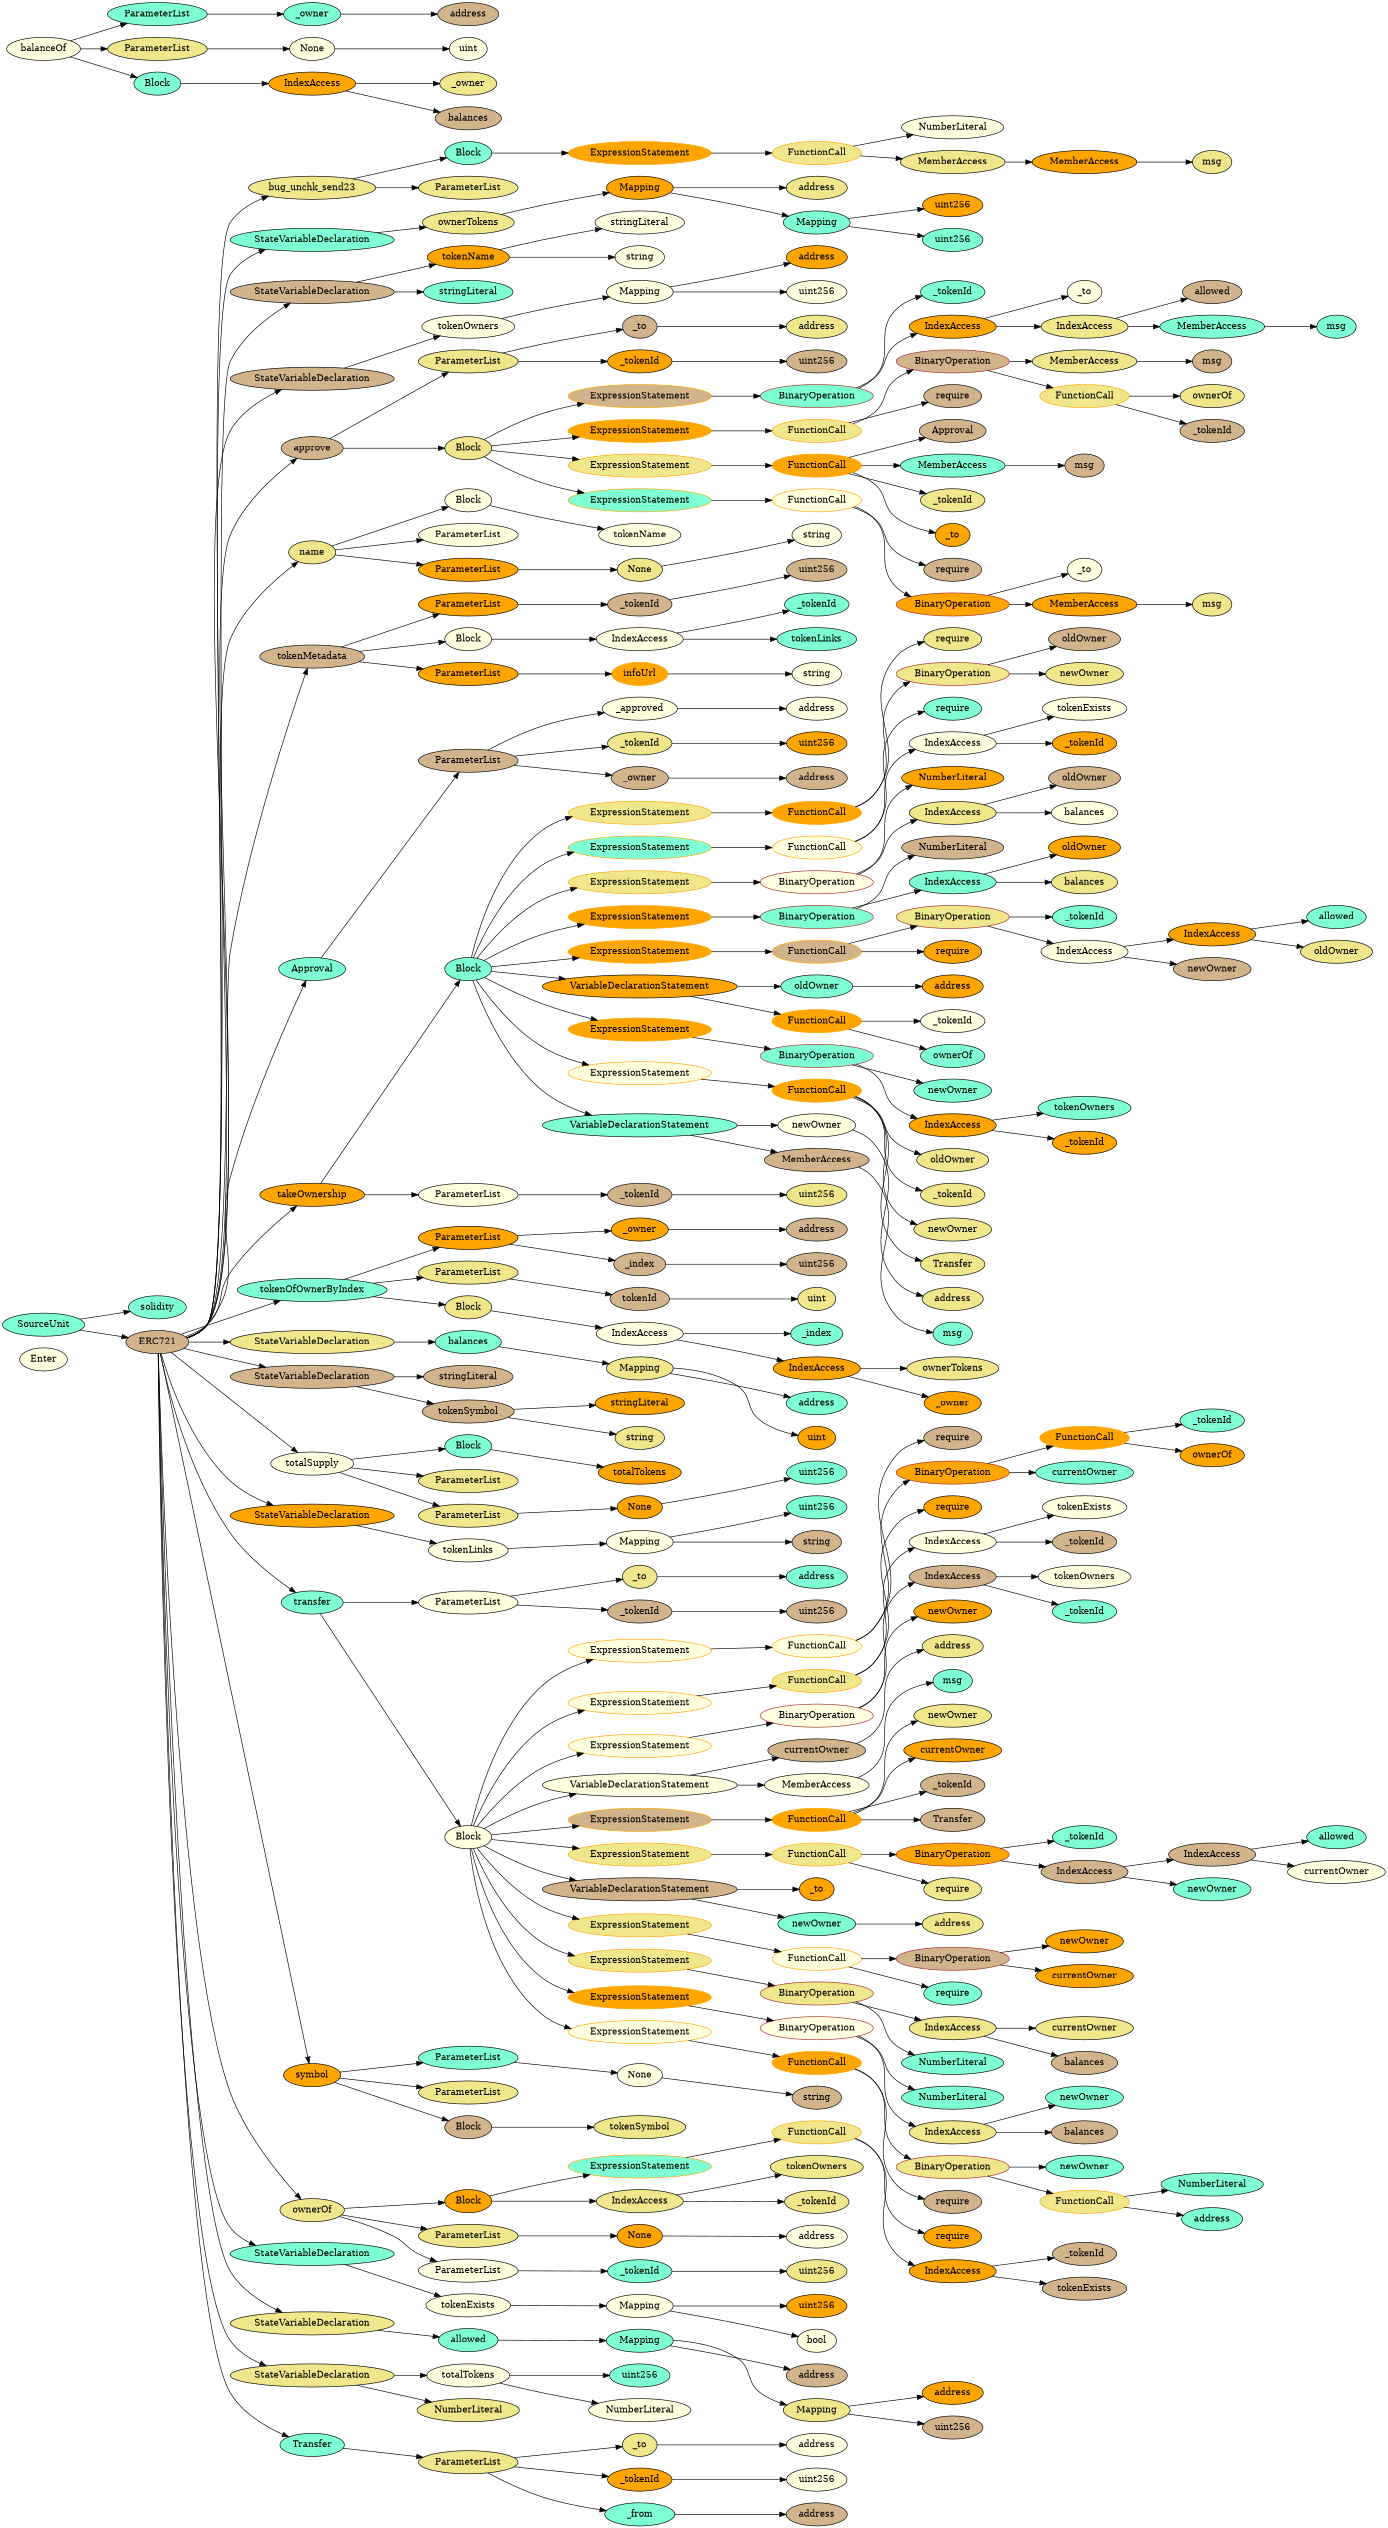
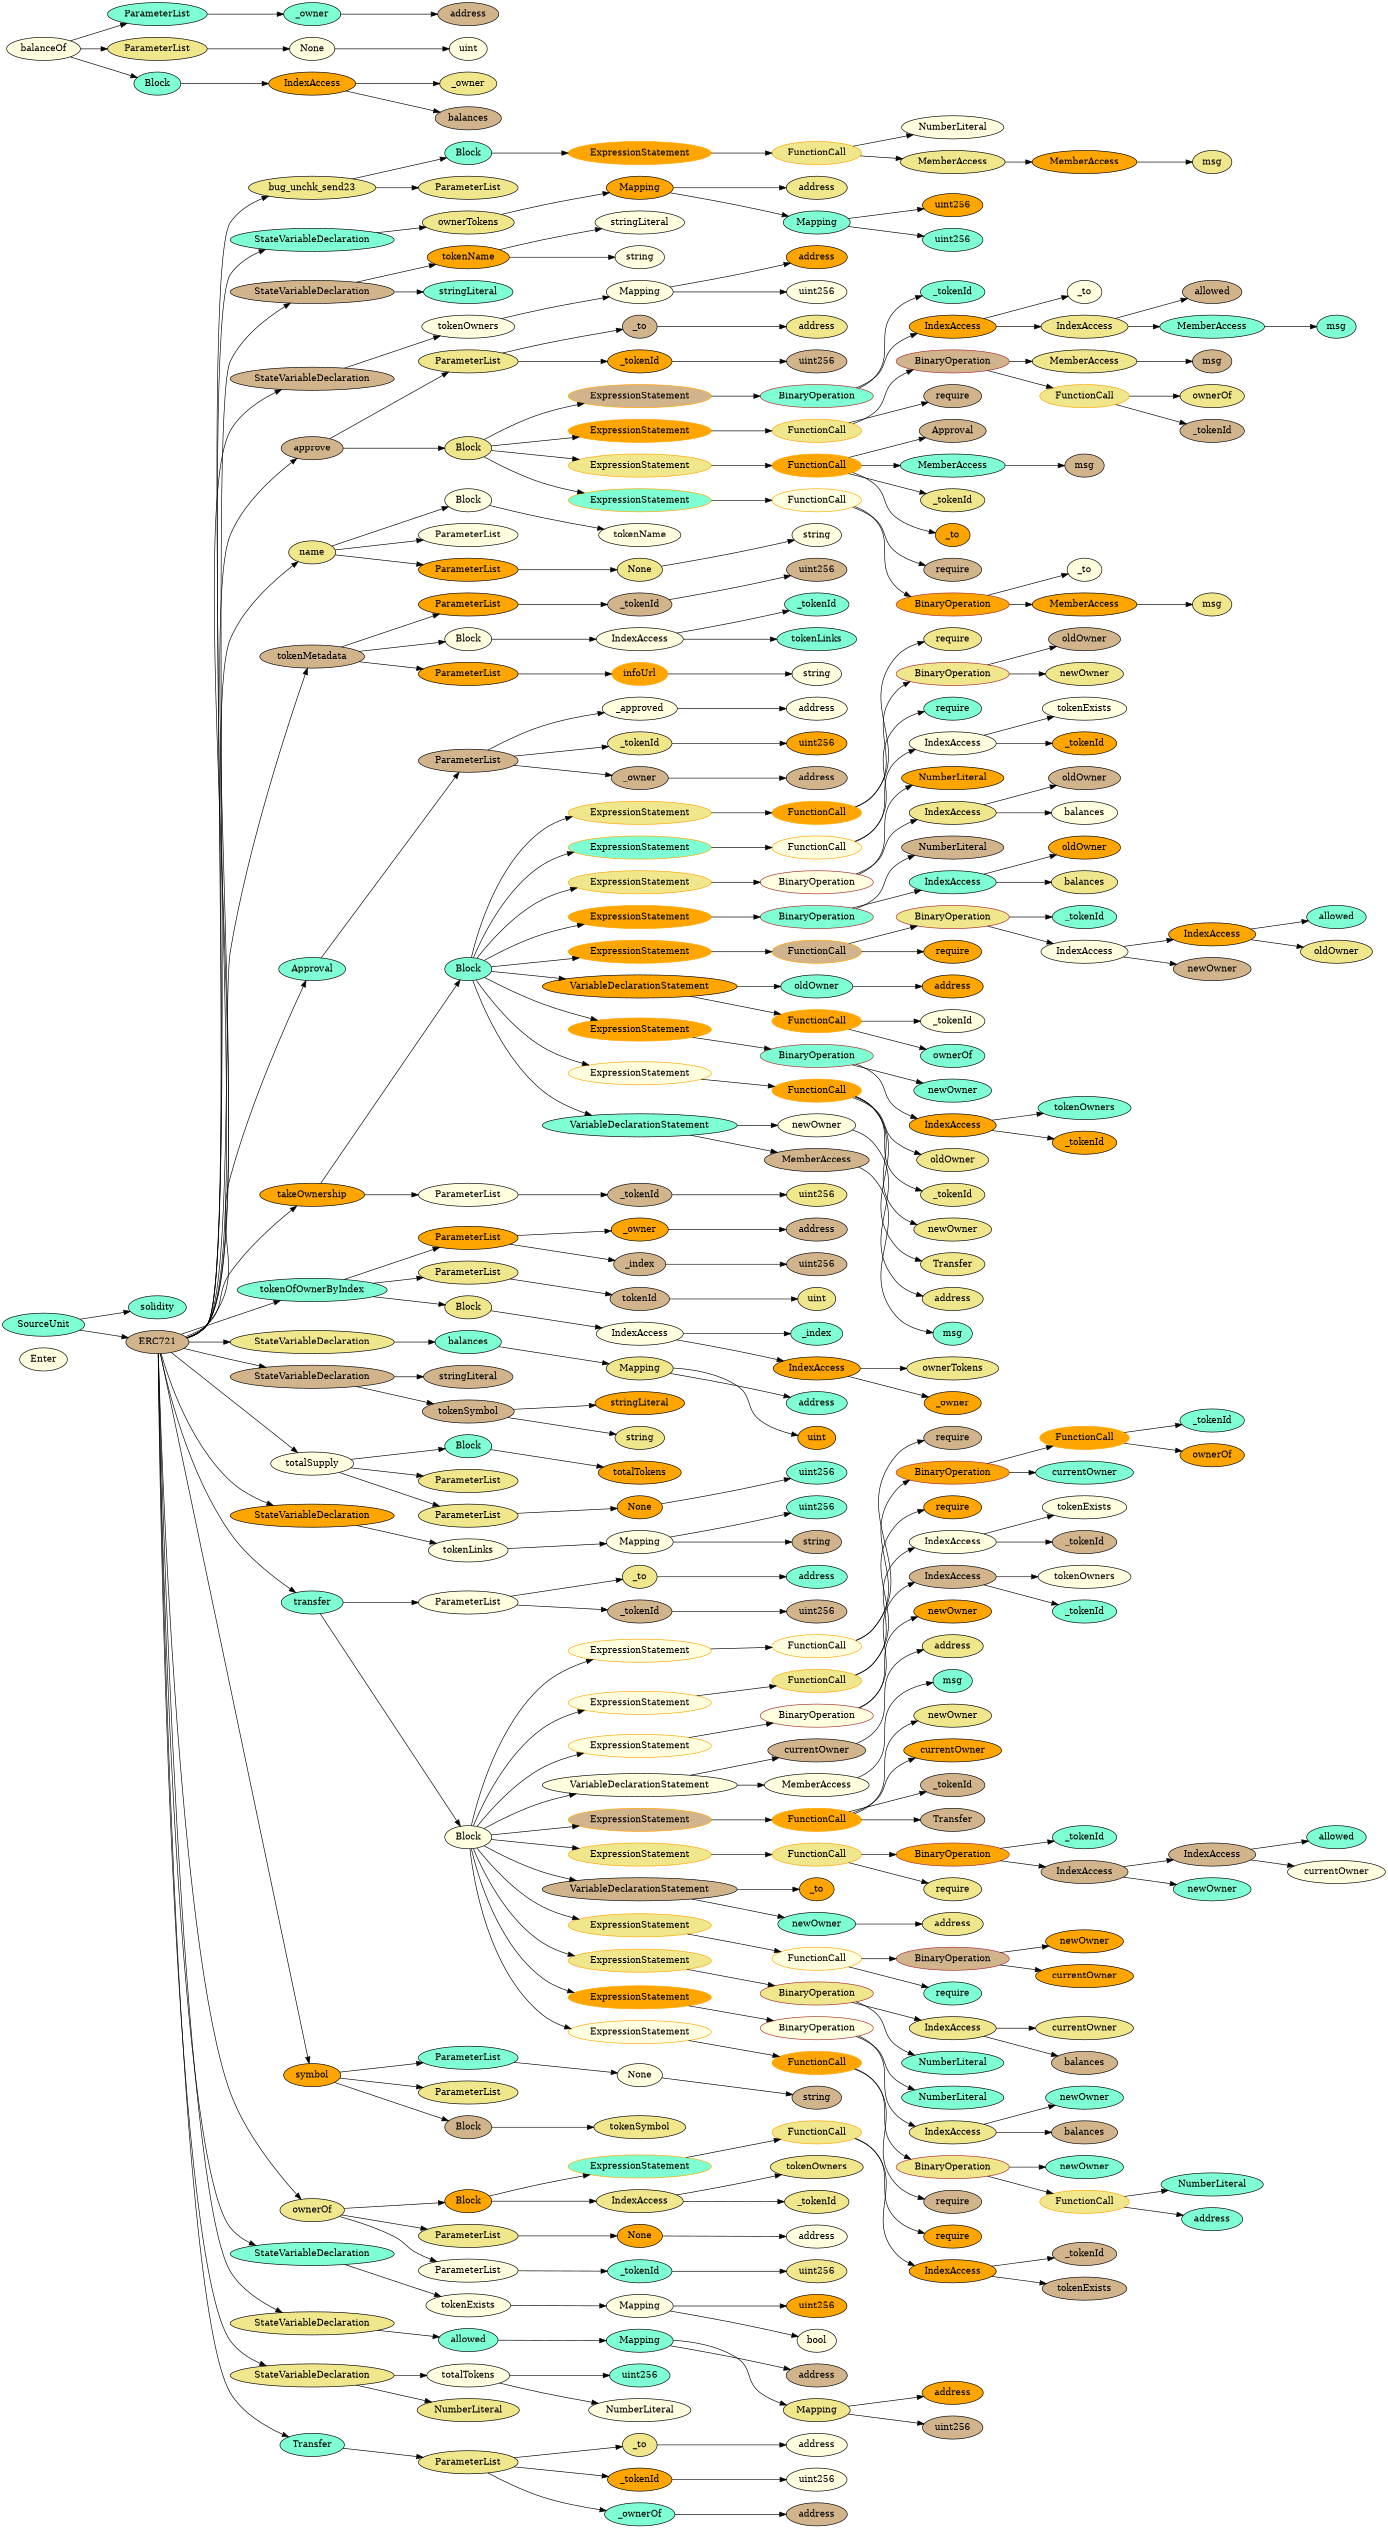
node "_from": label "_from" -> "_ownerOf"
